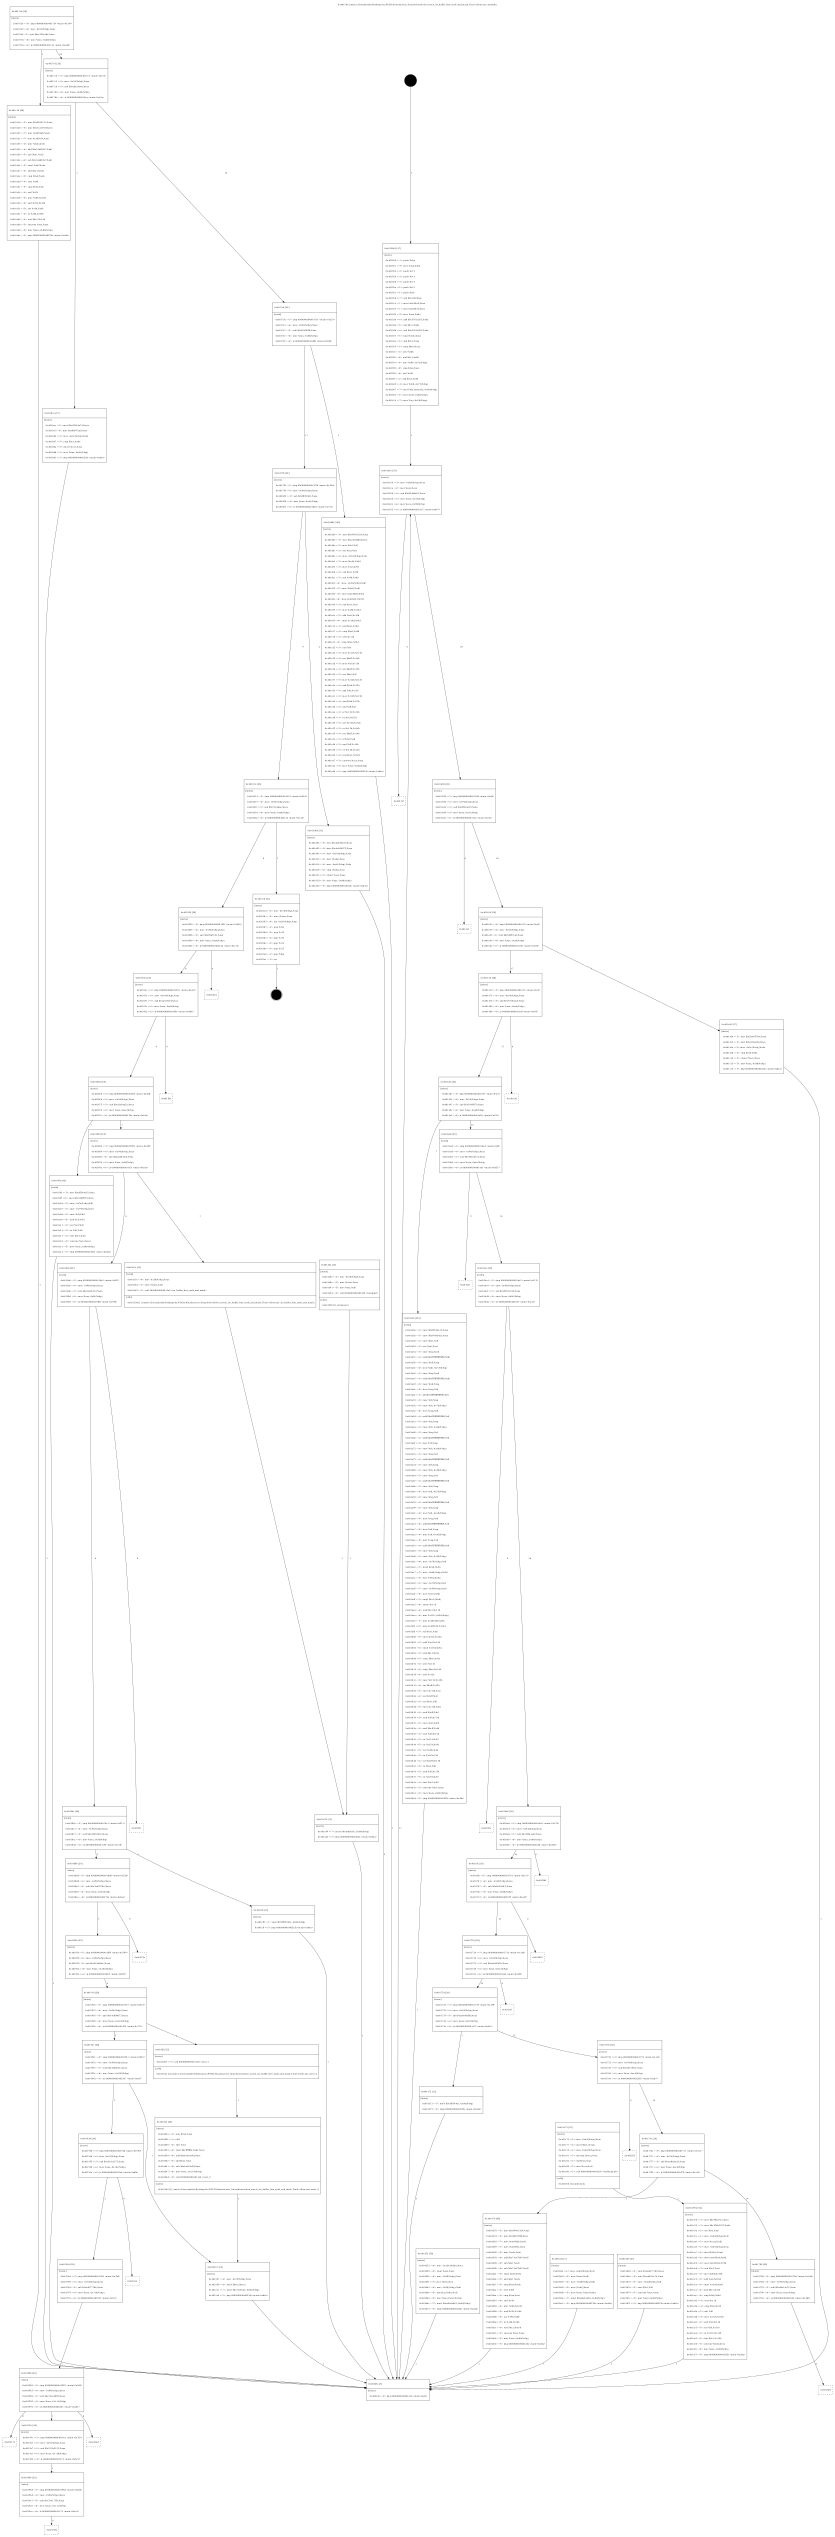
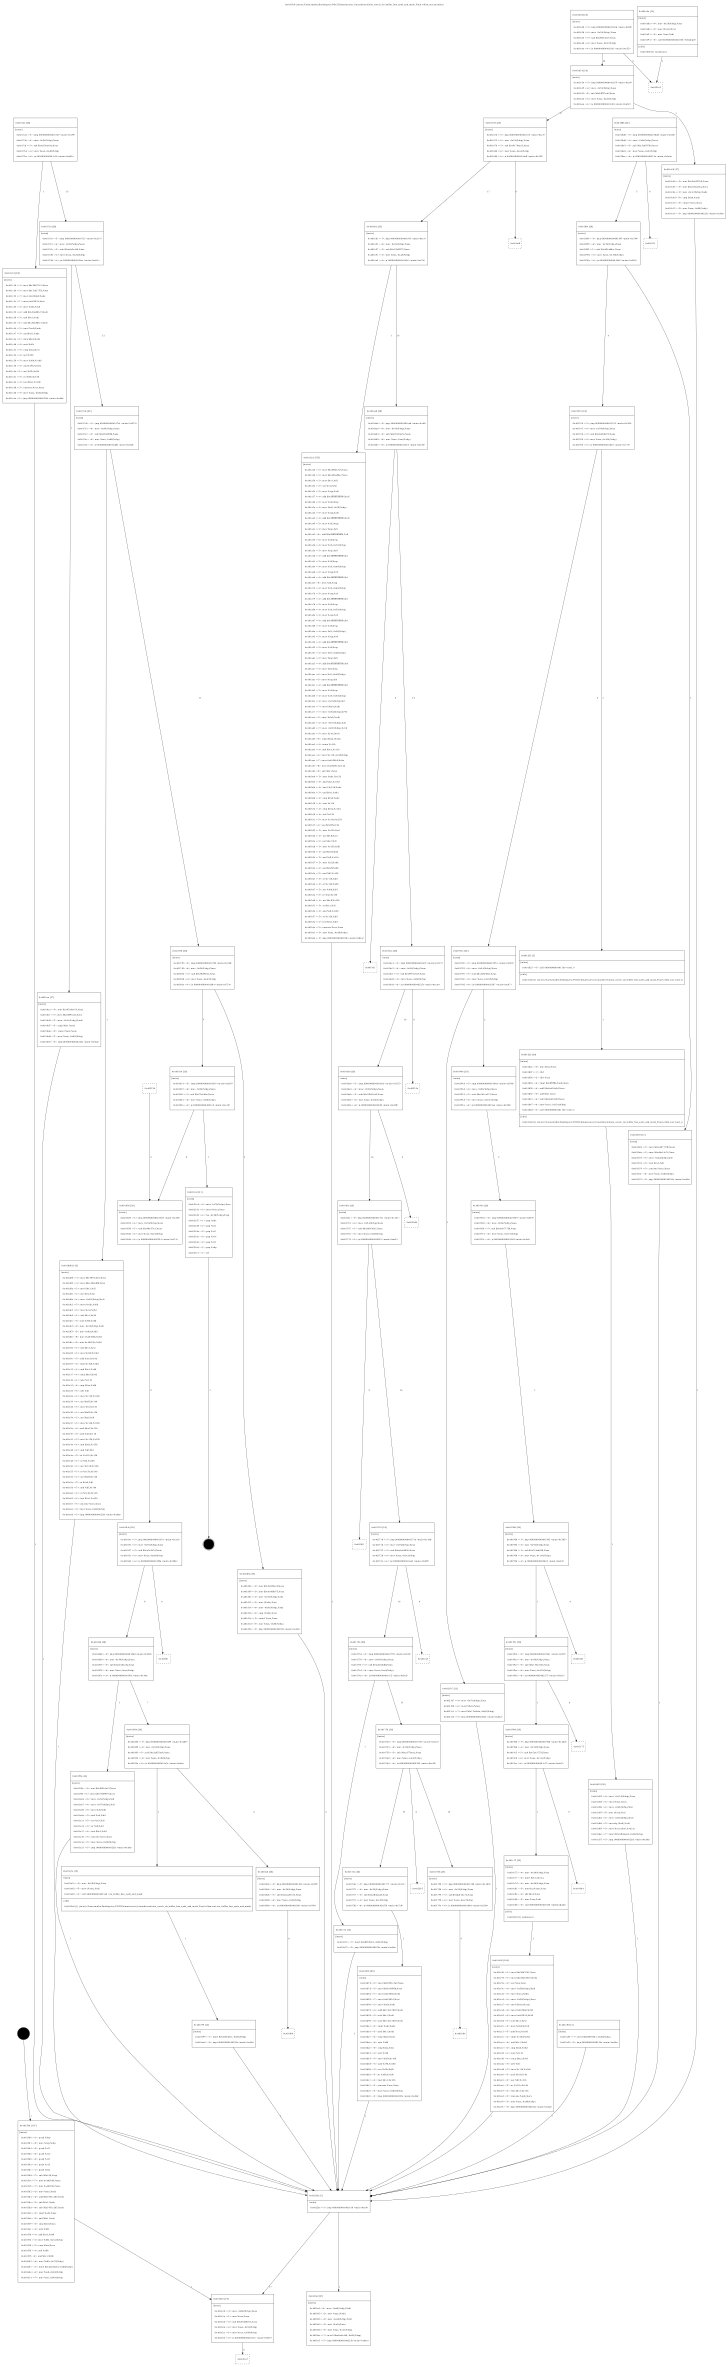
edge "0x40161b [29]" -> "0x401638 [28]": removed, label "18"
edge "0x4018f4 [28]" -> "0x401b69 [27]": added, label "1"
edge "0x401830 [28]" -> "0x402224": reversed
edge "0x401e8a [15]" -> "0x401e99 [12]": now "0x401e8a [15]" -> "0x4021e2"
edge "0x4019b8 [28]" -> "0x401c73 [29]": added, label "1"
node "0x4018bc [28]": removed
edge "0x40176c [28]" -> "0x401788 [28]": now "0x401750 [28]" -> "0x401788 [28]"
edge "0x401d2a [40]" -> "0x4021b7 [22]": now "0x401d2a [40]" -> "0x401d52 [38]"
node "0x4021a6": removed
edge "0x401baf [27]" -> "0x4022fa [5]": reversed
edge "0x401980 [28]" -> "0x402173": now "0x40199c [28]" -> "0x402173"
